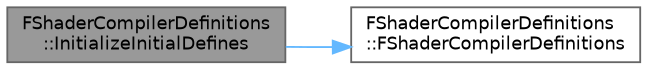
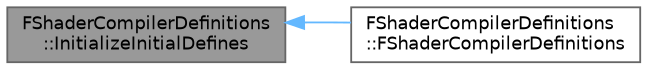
edge "FShaderCompilerDefinitions ::InitializeInitialDefines" -> "FShaderCompilerDefinitions ::FShaderCompilerDefinitions": reversed
